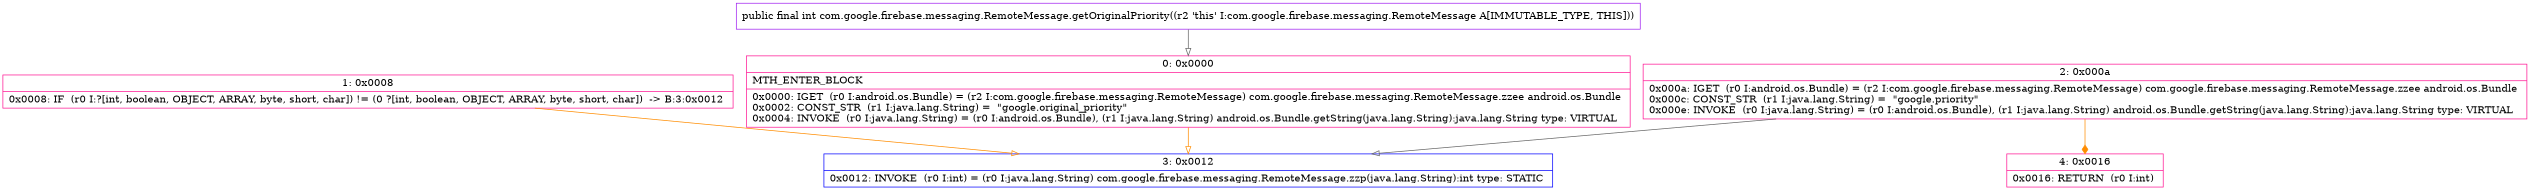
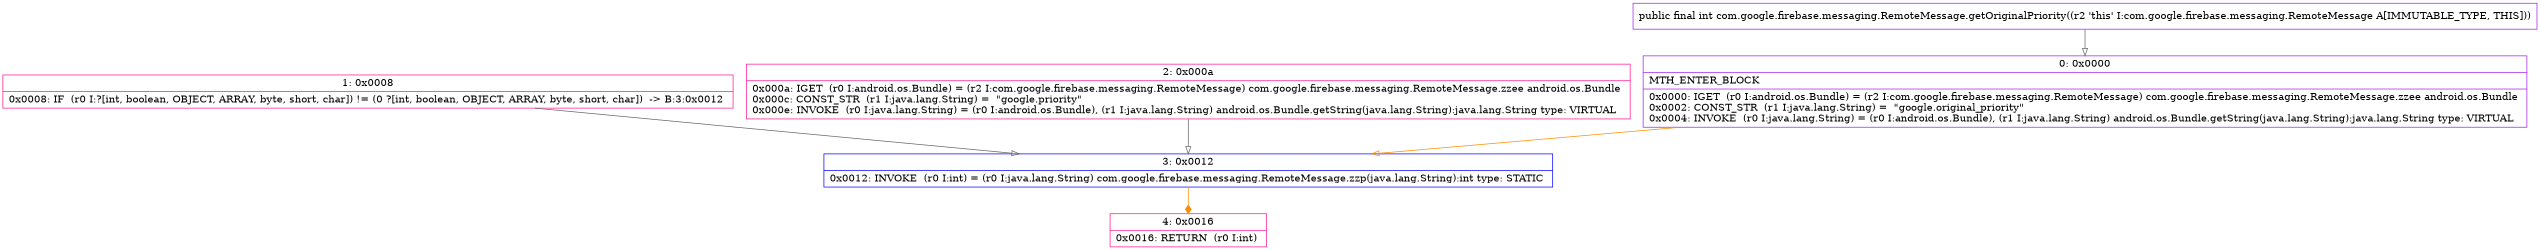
node "0: 0x0000": color deeppink -> purple
edge "1: 0x0008" -> "3: 0x0012": color darkorange -> gray40
edge "2: 0x000a" -> "4: 0x0016": now "3: 0x0012" -> "4: 0x0016"
